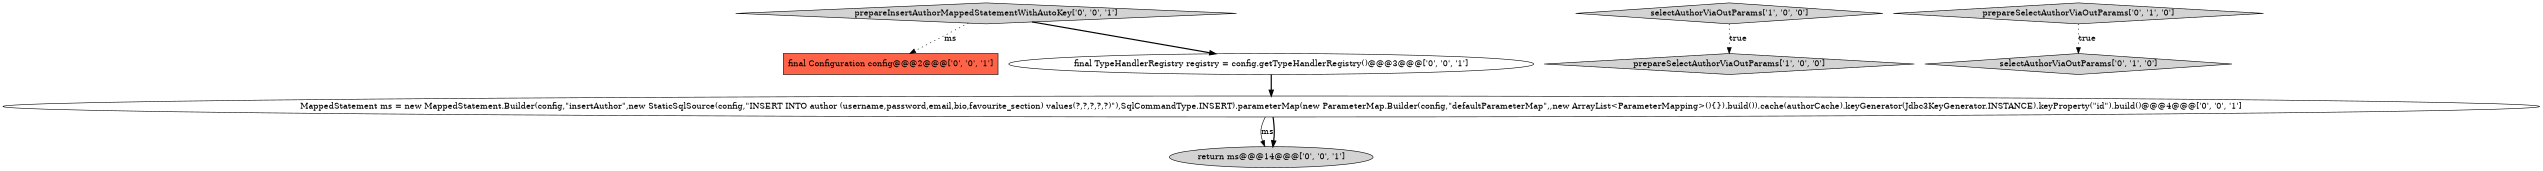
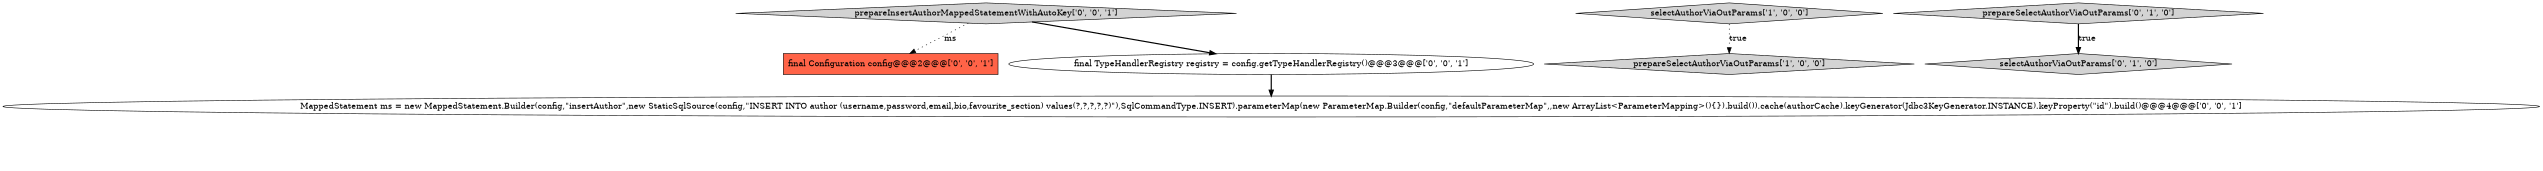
edge "prepareSelectAuthorViaOutParams['0', '1', '0']" -> "selectAuthorViaOutParams['0', '1', '0']": style dotted -> bold
node "return ms@@@14@@@['0', '0', '1']": removed
